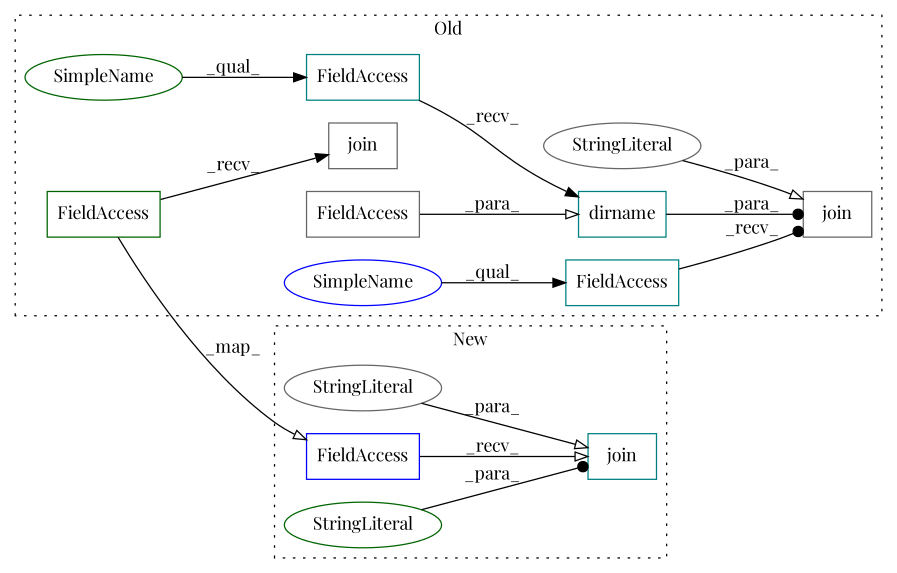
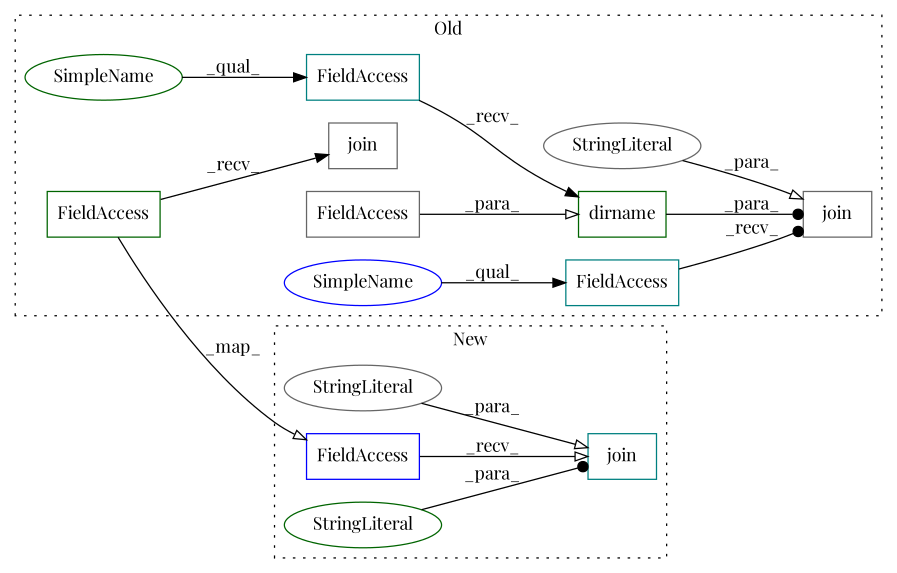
node "dirname": color teal -> darkgreen
